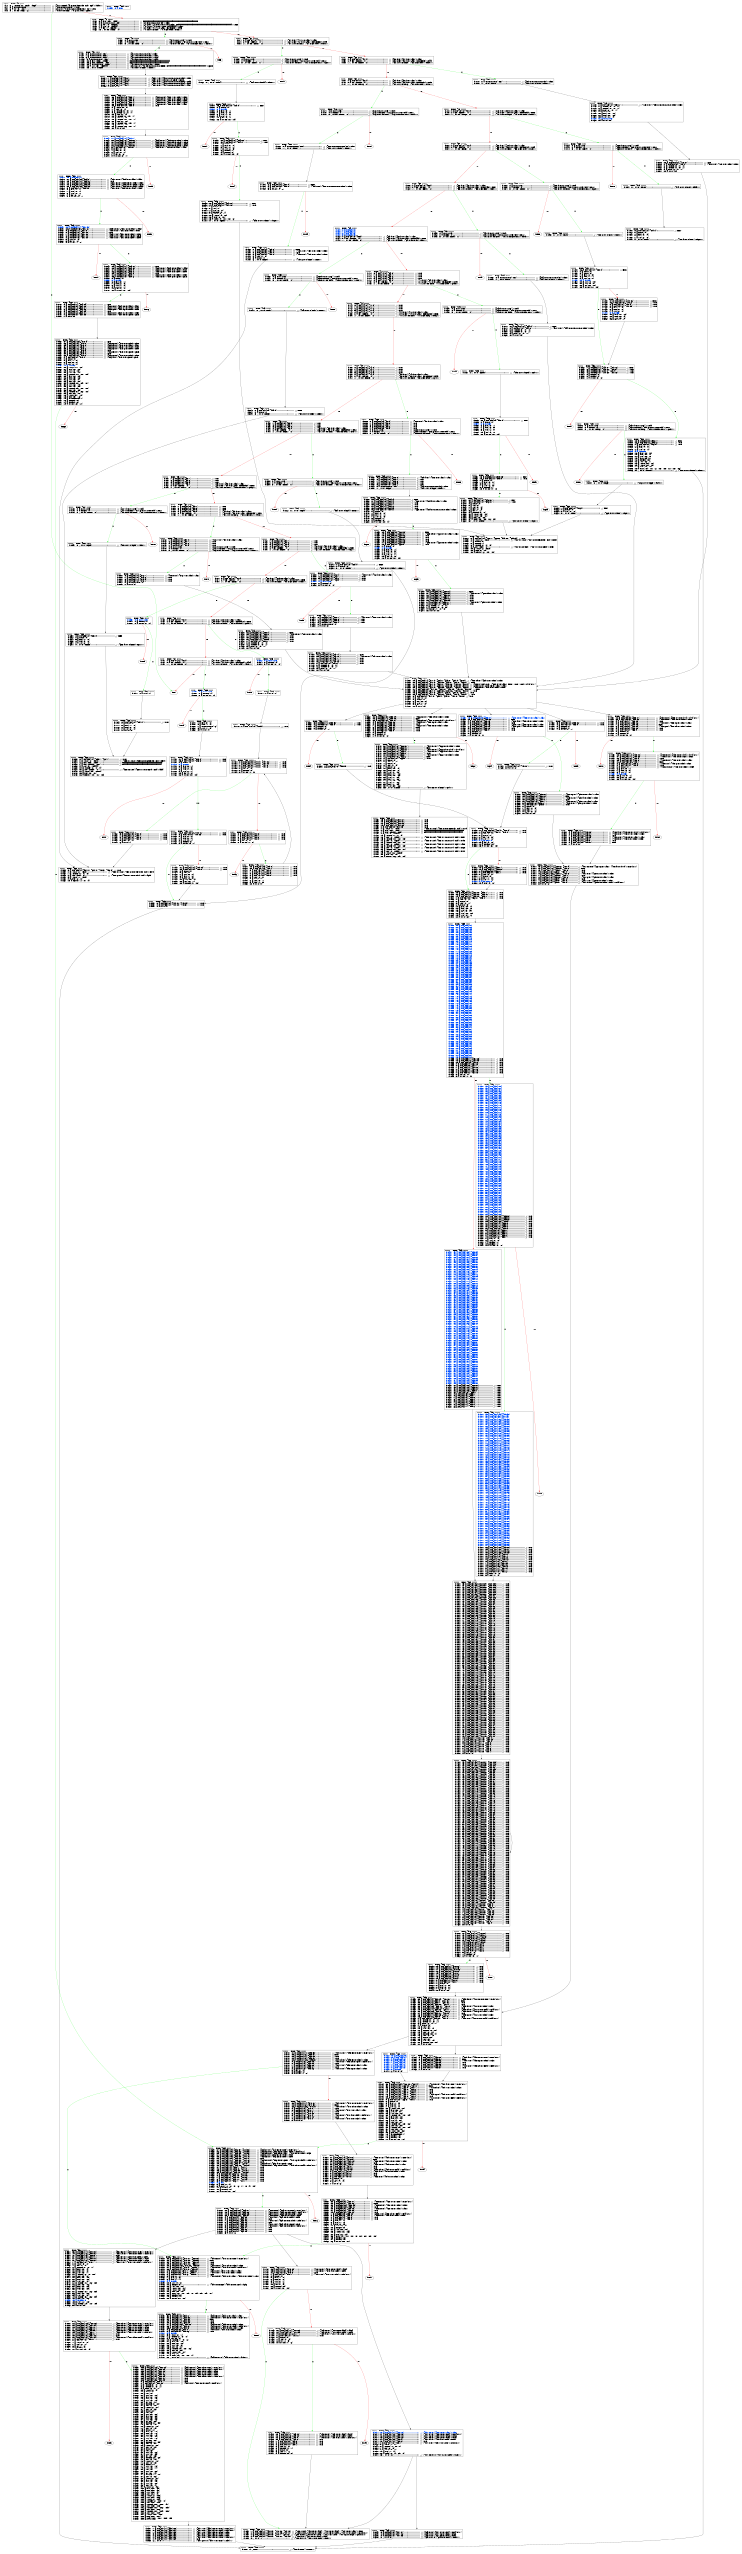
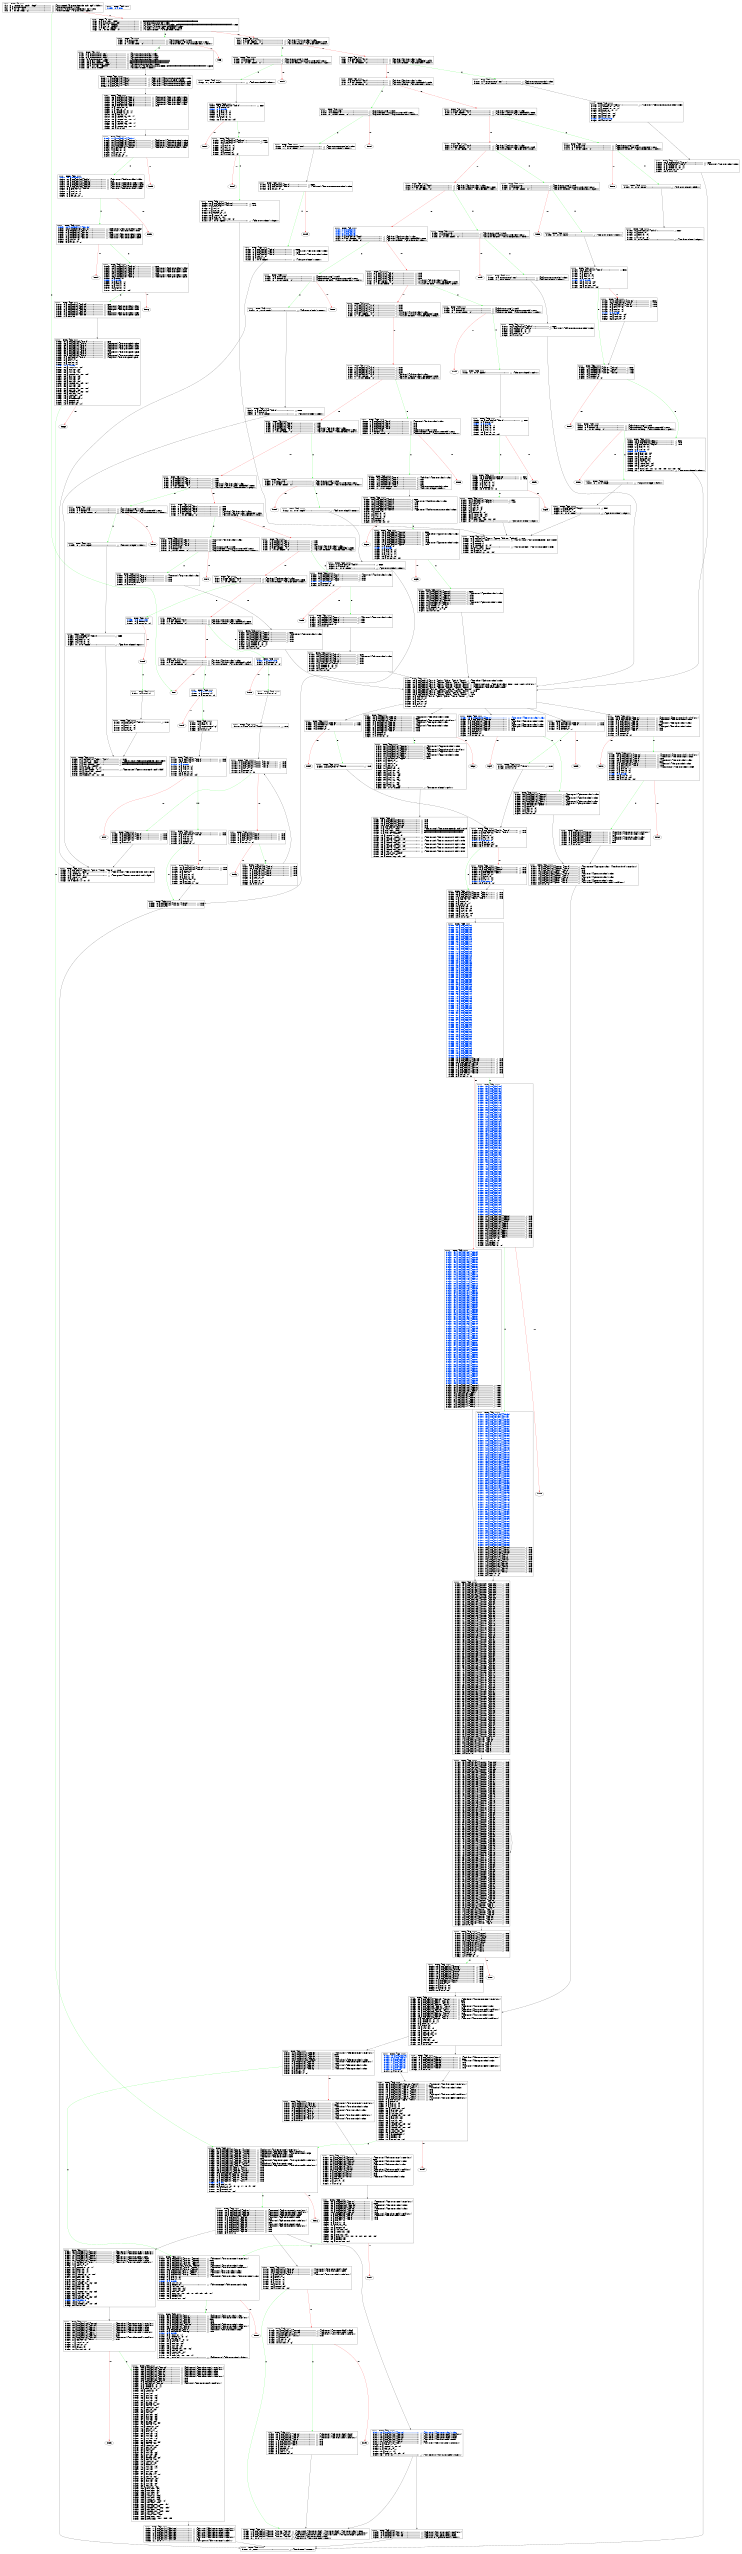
edge "-----   BLOCK ~2a2 -----" -> "-----   BLOCK ~2ad -----": now "b_2a9" -> "-----   BLOCK ~2ad -----"
